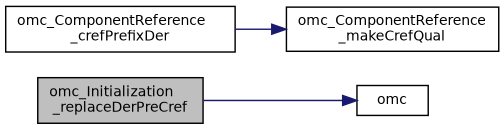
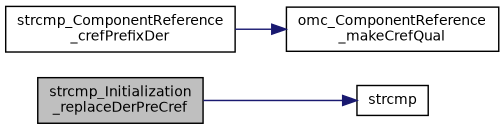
node "omc_ComponentReference _crefPrefixDer": label "omc_ComponentReference _crefPrefixDer" -> "strcmp_ComponentReference _crefPrefixDer"
node "omc_Initialization _replaceDerPreCref": label "omc_Initialization _replaceDerPreCref" -> "strcmp_Initialization _replaceDerPreCref"
node "omc": label "omc" -> "strcmp"
